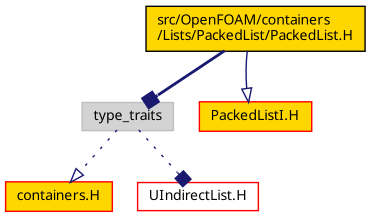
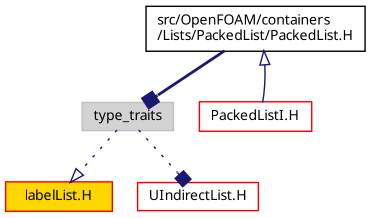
node "src/OpenFOAM/containers /Lists/PackedList/PackedList.H": fillcolor gold -> white
edge "src/OpenFOAM/containers /Lists/PackedList/PackedList.H" -> "PackedListI.H": reversed
node "PackedListI.H": fillcolor gold -> white
node "containers.H": label "containers.H" -> "labelList.H"
